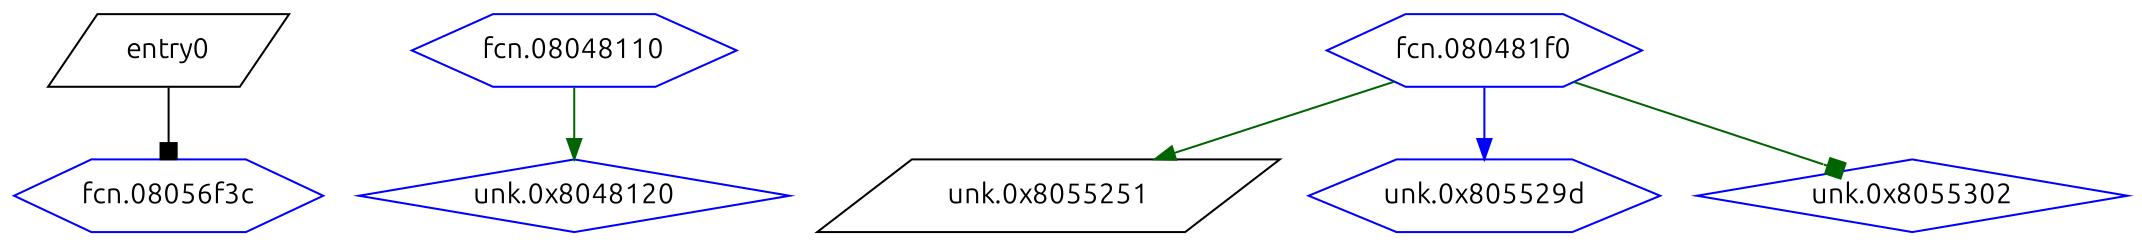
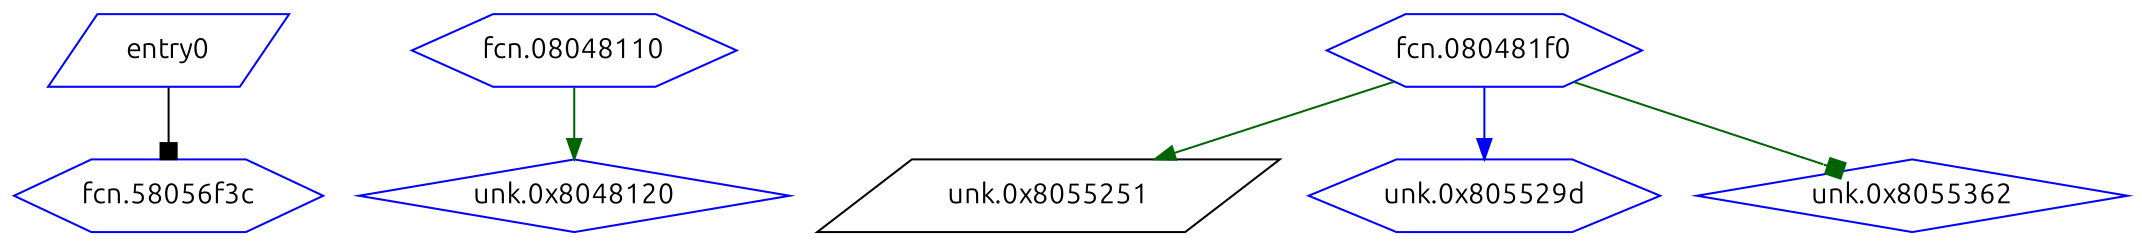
node "entry0": color black -> blue
node "fcn.08056f3c": label "fcn.08056f3c" -> "fcn.58056f3c"
node "unk.0x8055302": label "unk.0x8055302" -> "unk.0x8055362"
